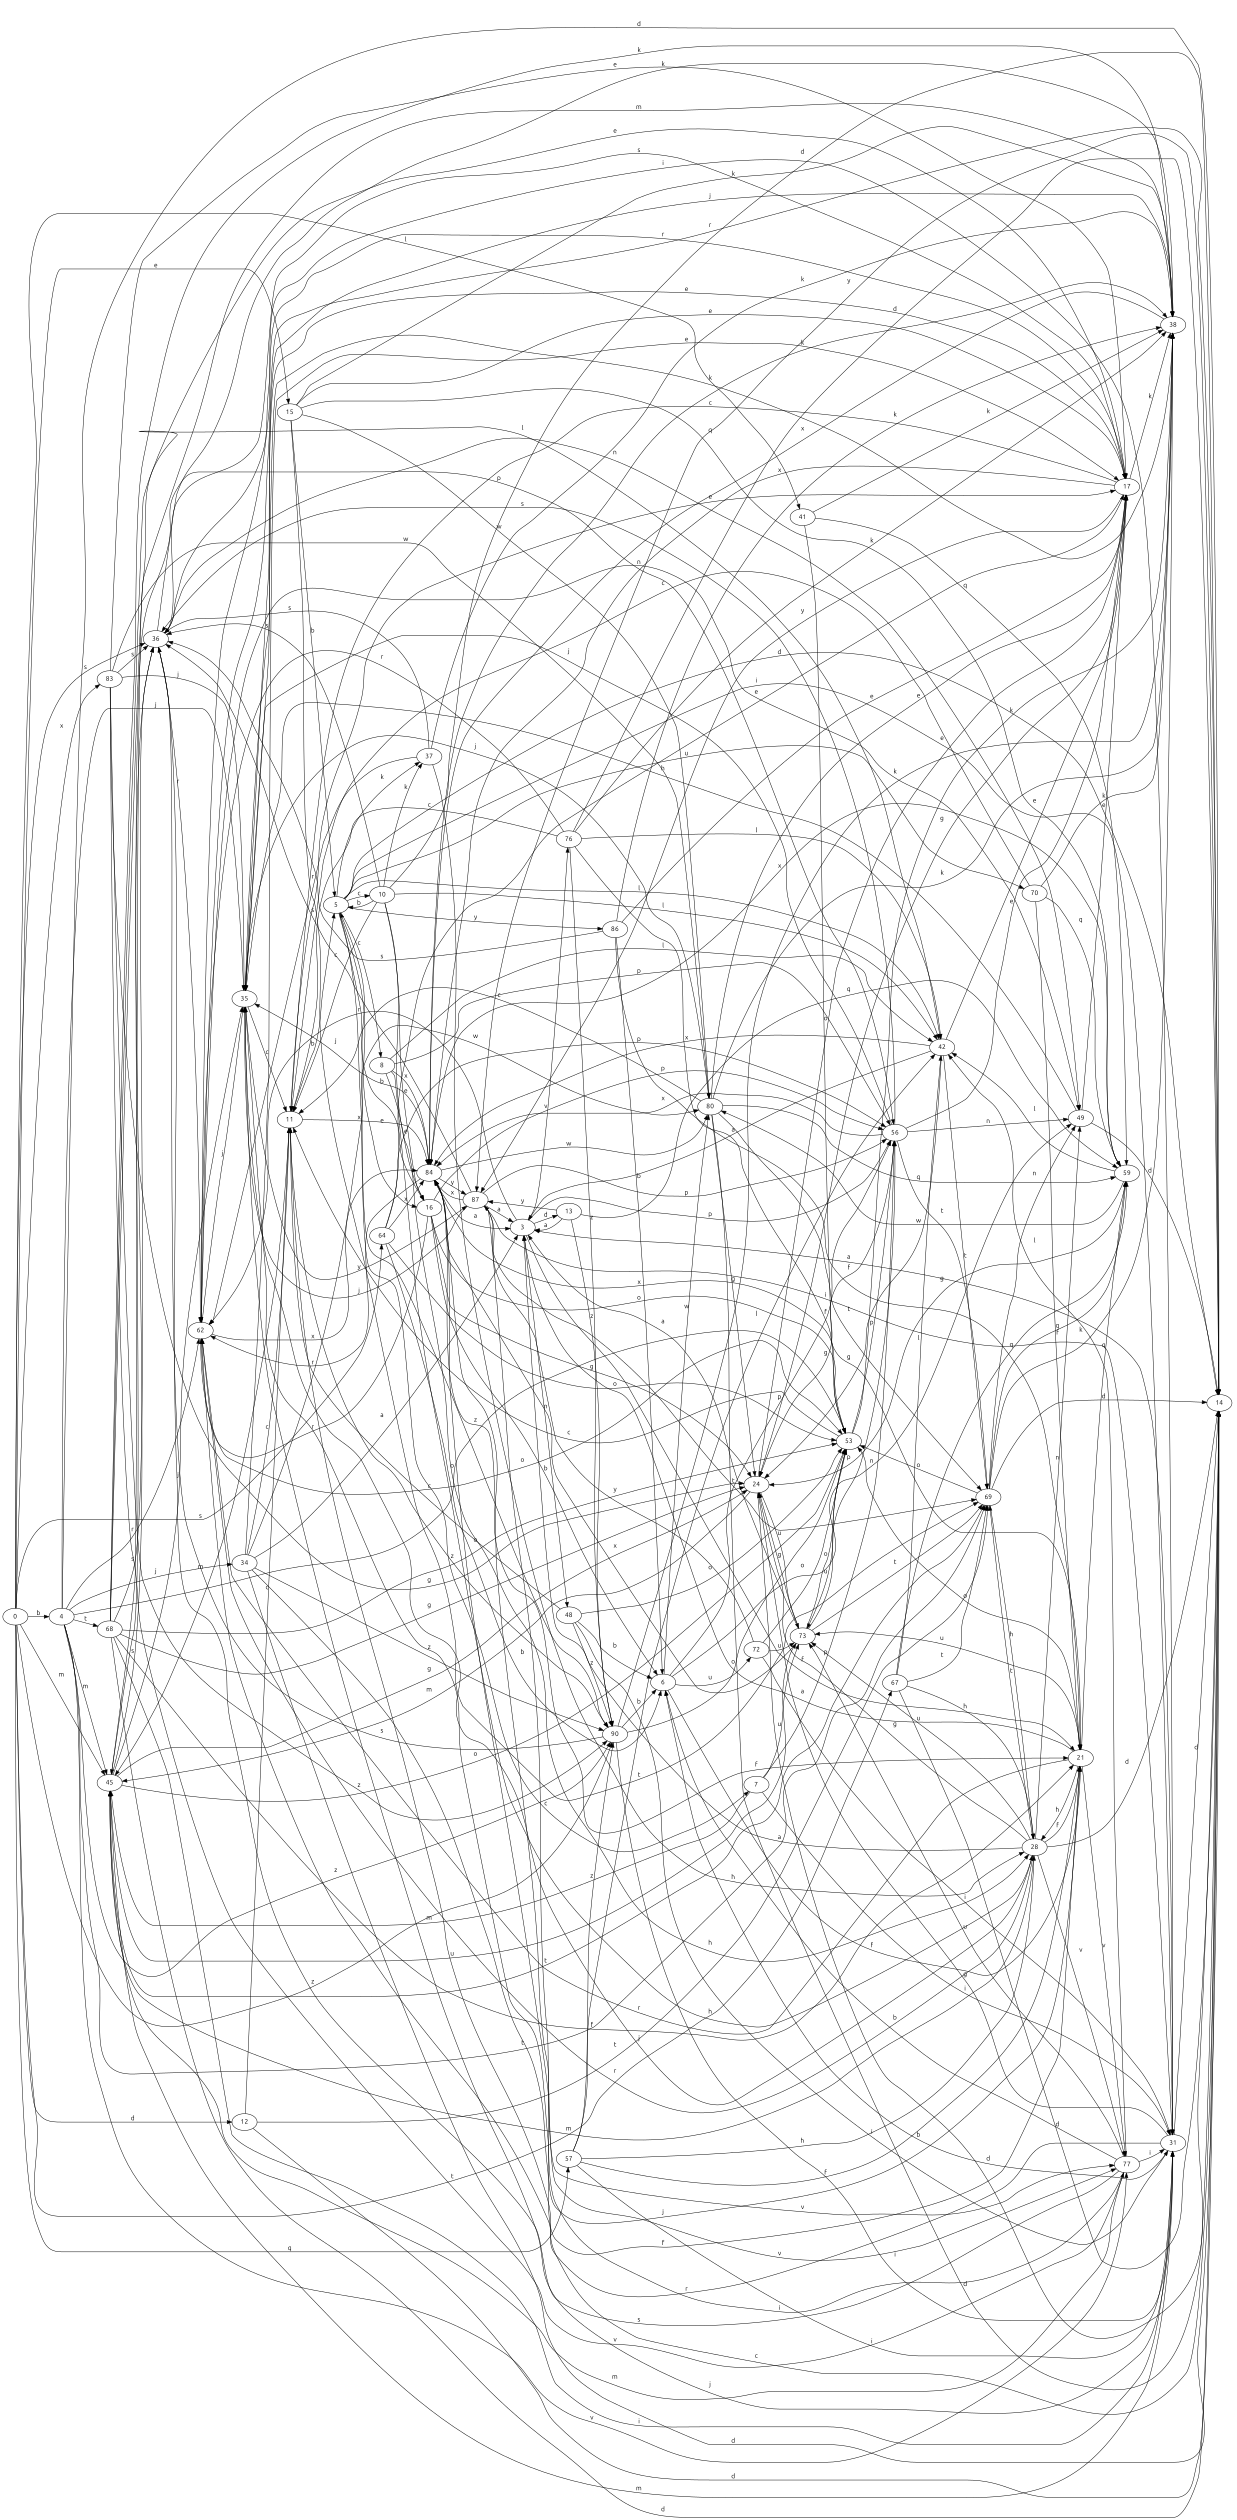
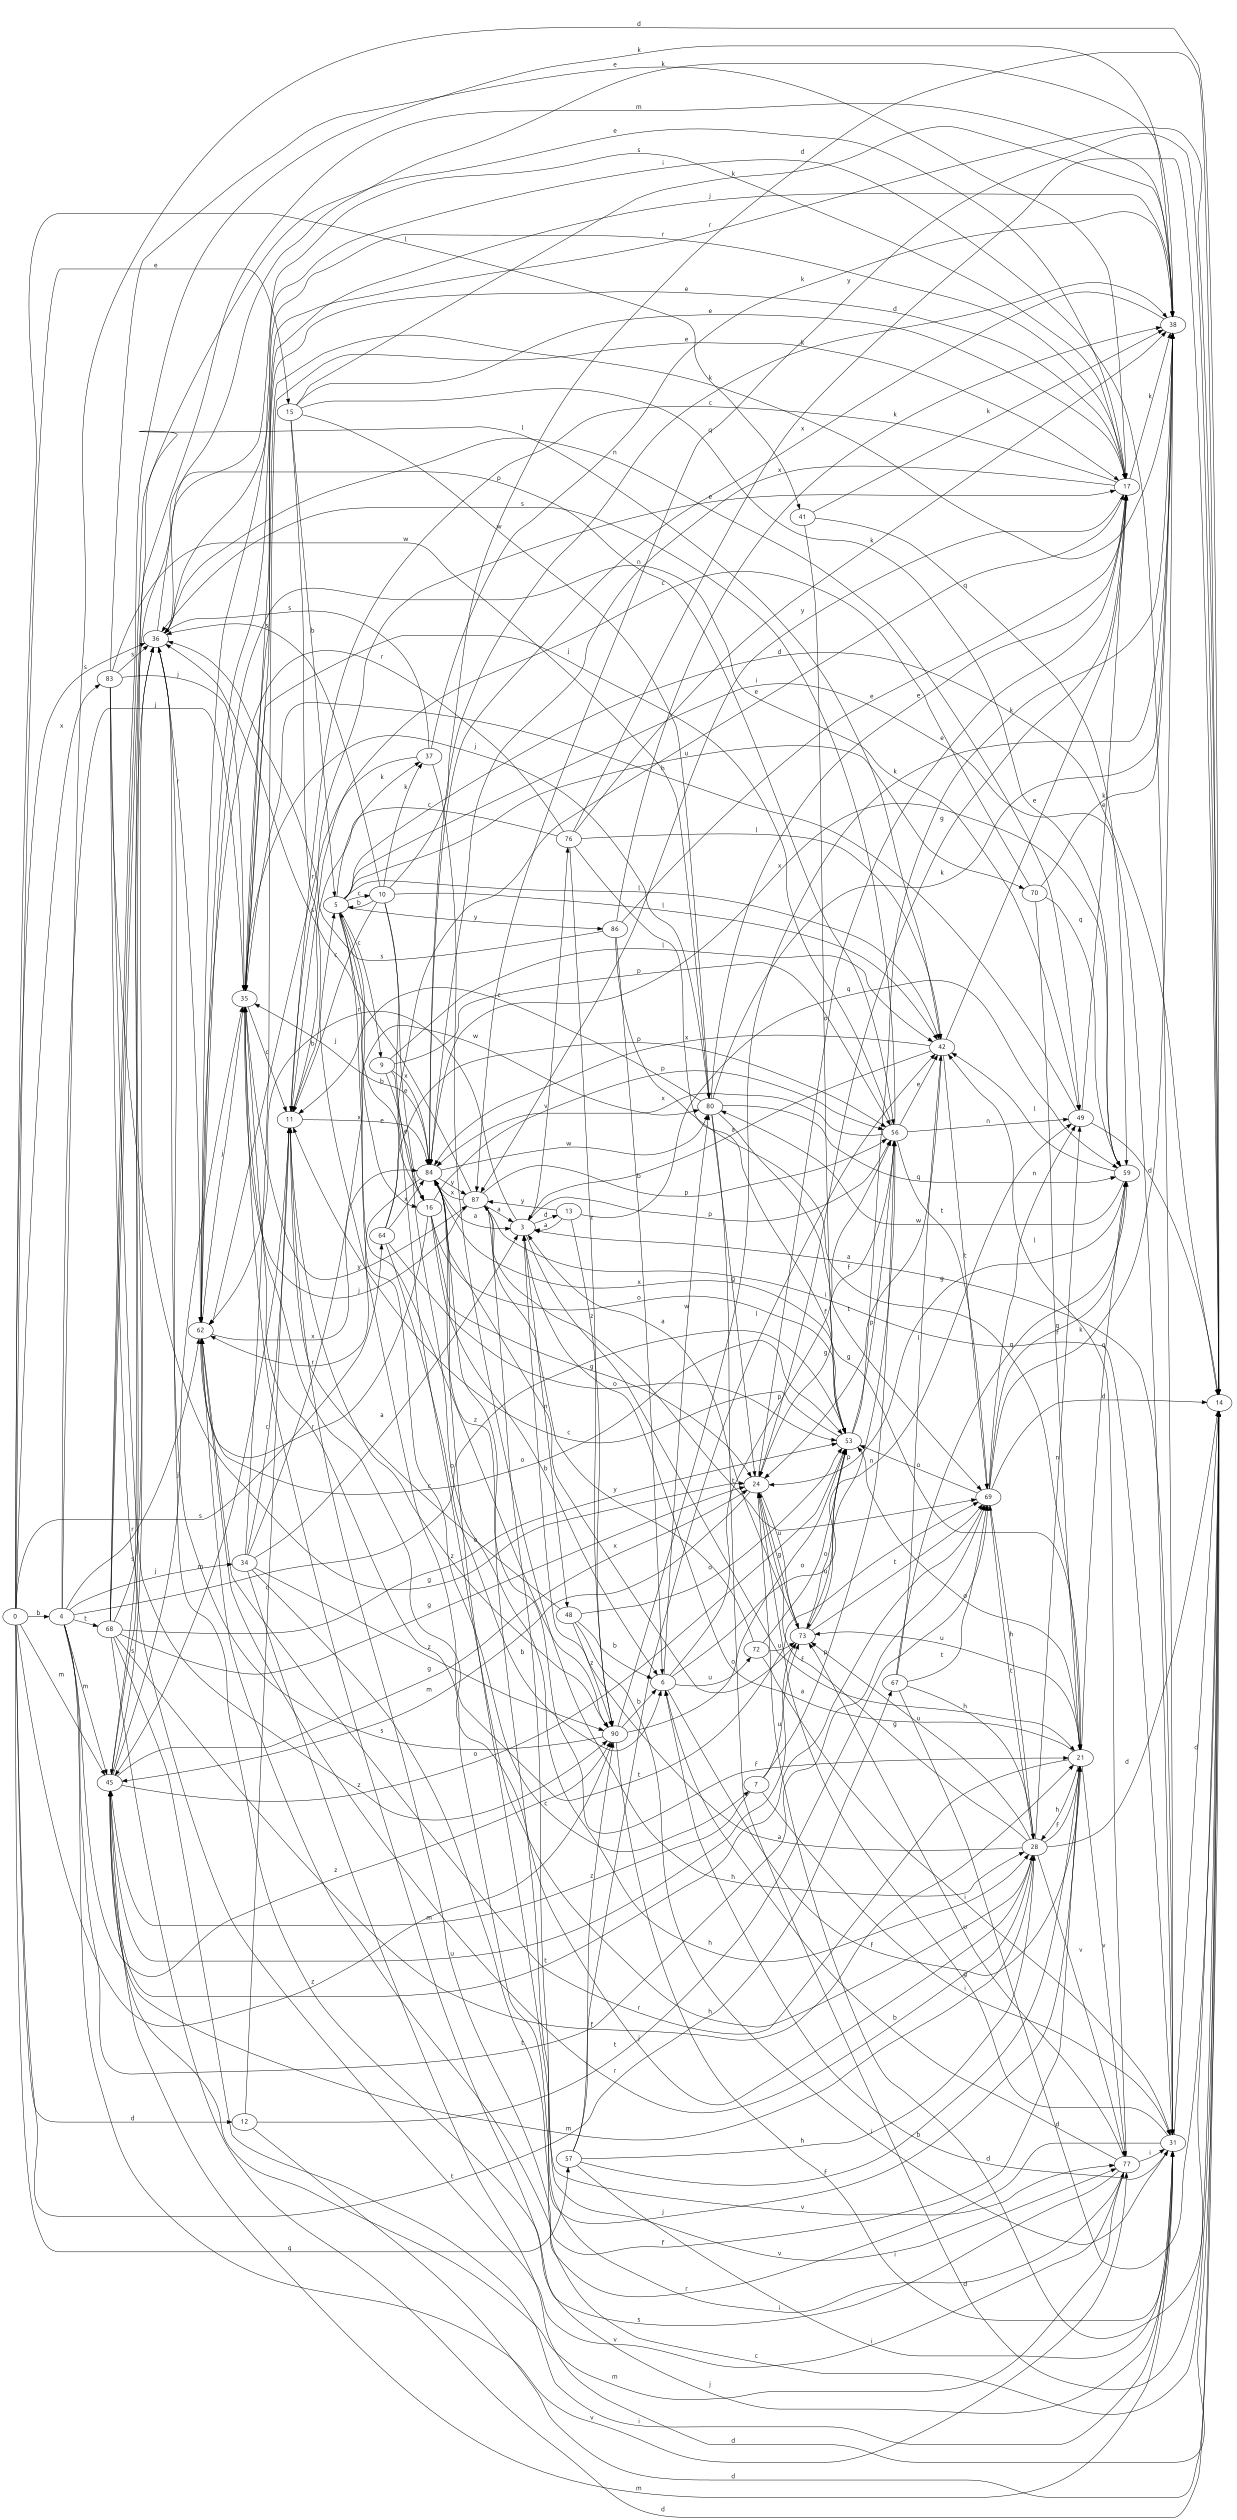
edge "56" -> "17": now "56" -> "42"
node "8": label "8" -> "9"
